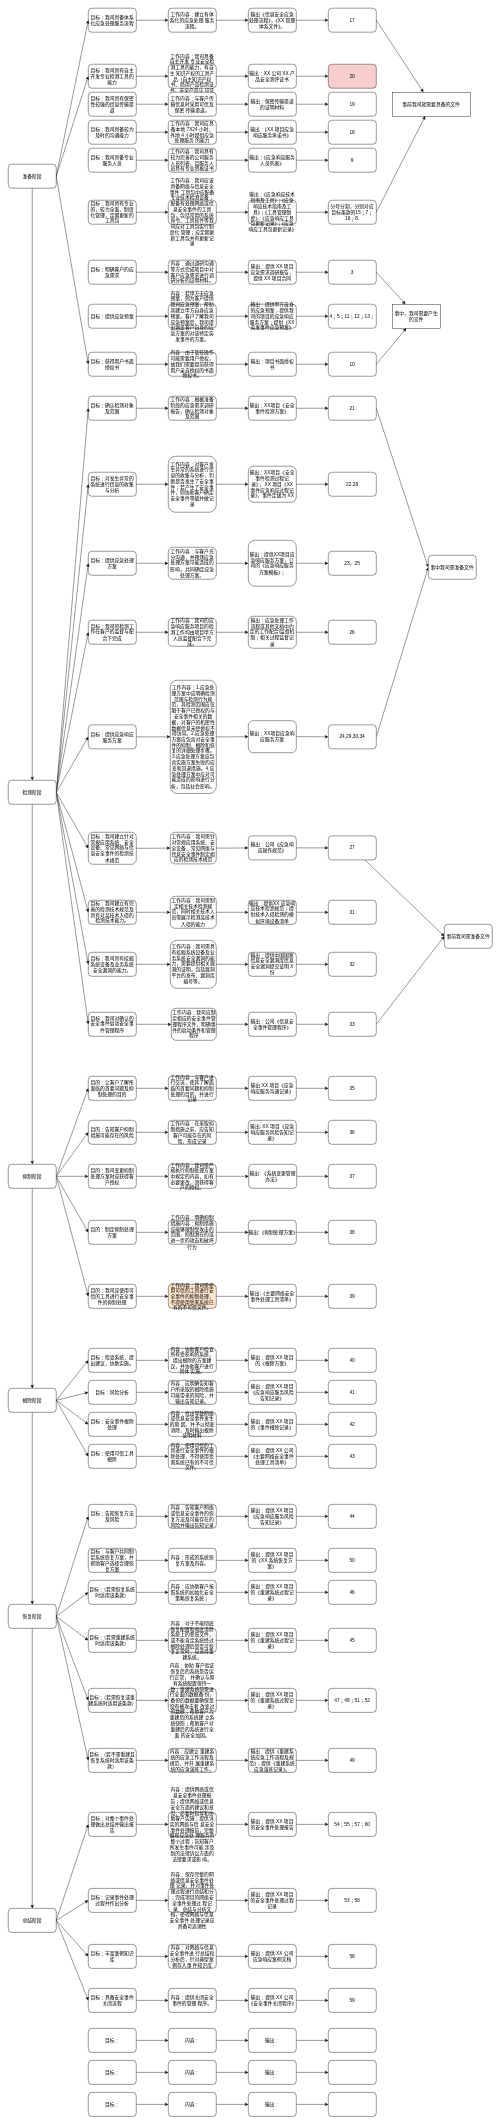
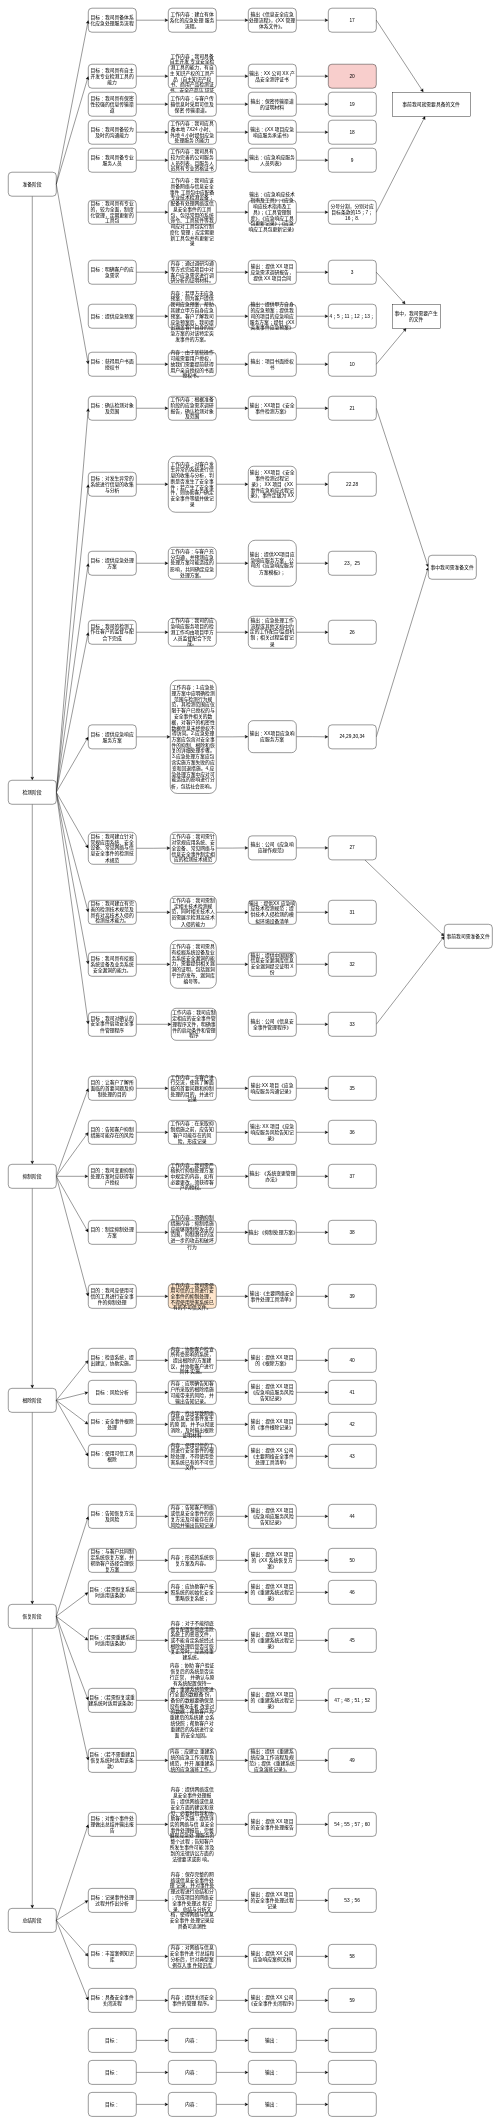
node "准备阶段": moved (32, 176) -> (32, 184)
edge "工作内容：我司应制定相应的安全事件管理程序文件，明确事件的启动条件和管理程序" -> "输出：公司《信息安全事件管理程序》": removed
